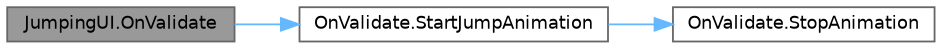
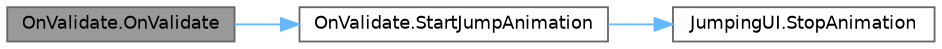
node "JumpingUI.OnValidate": label "JumpingUI.OnValidate" -> "OnValidate.OnValidate"
node "OnValidate.StopAnimation": label "OnValidate.StopAnimation" -> "JumpingUI.StopAnimation"
